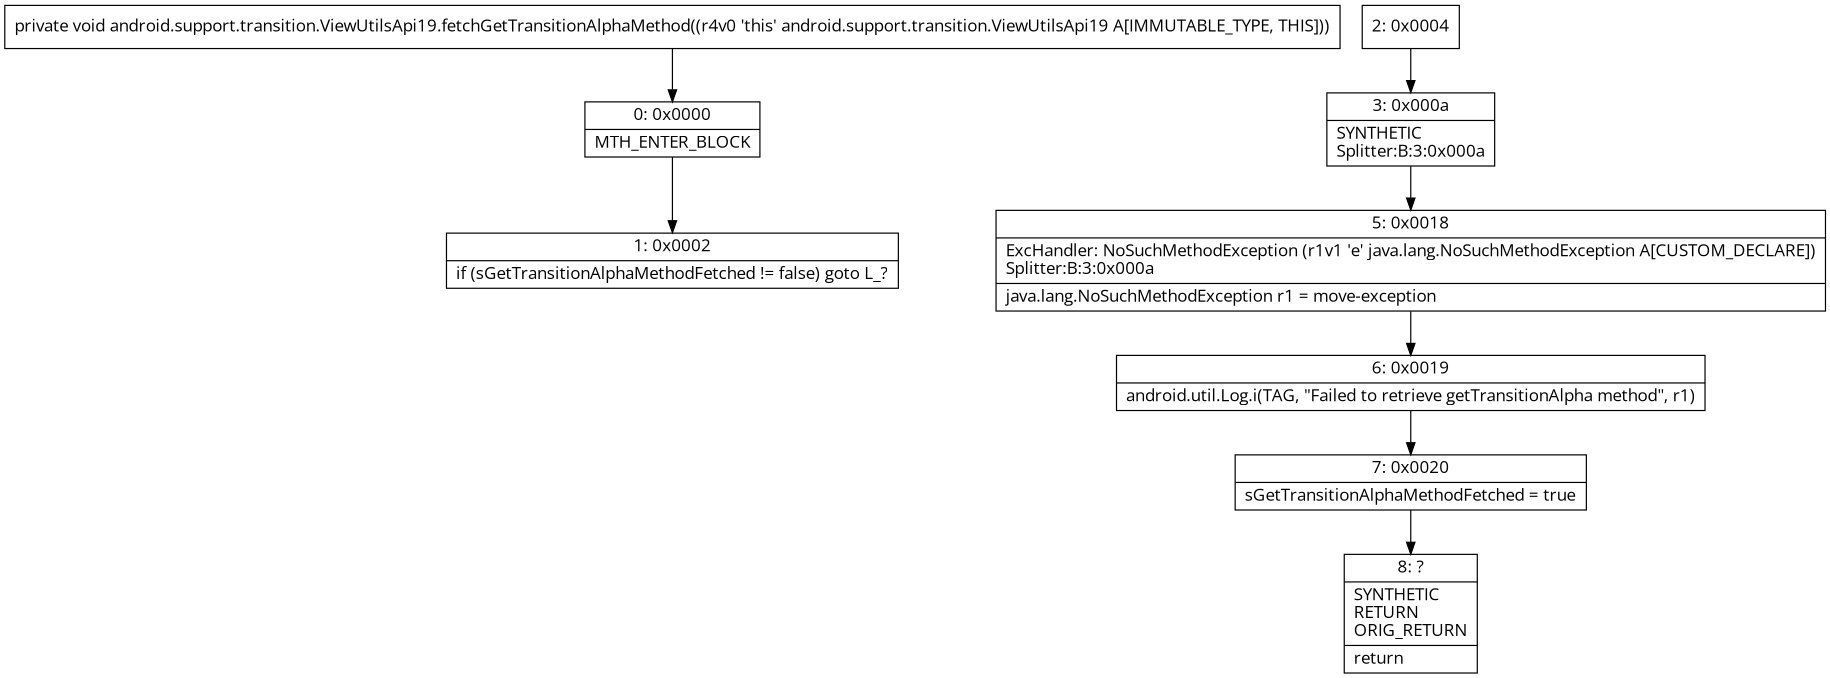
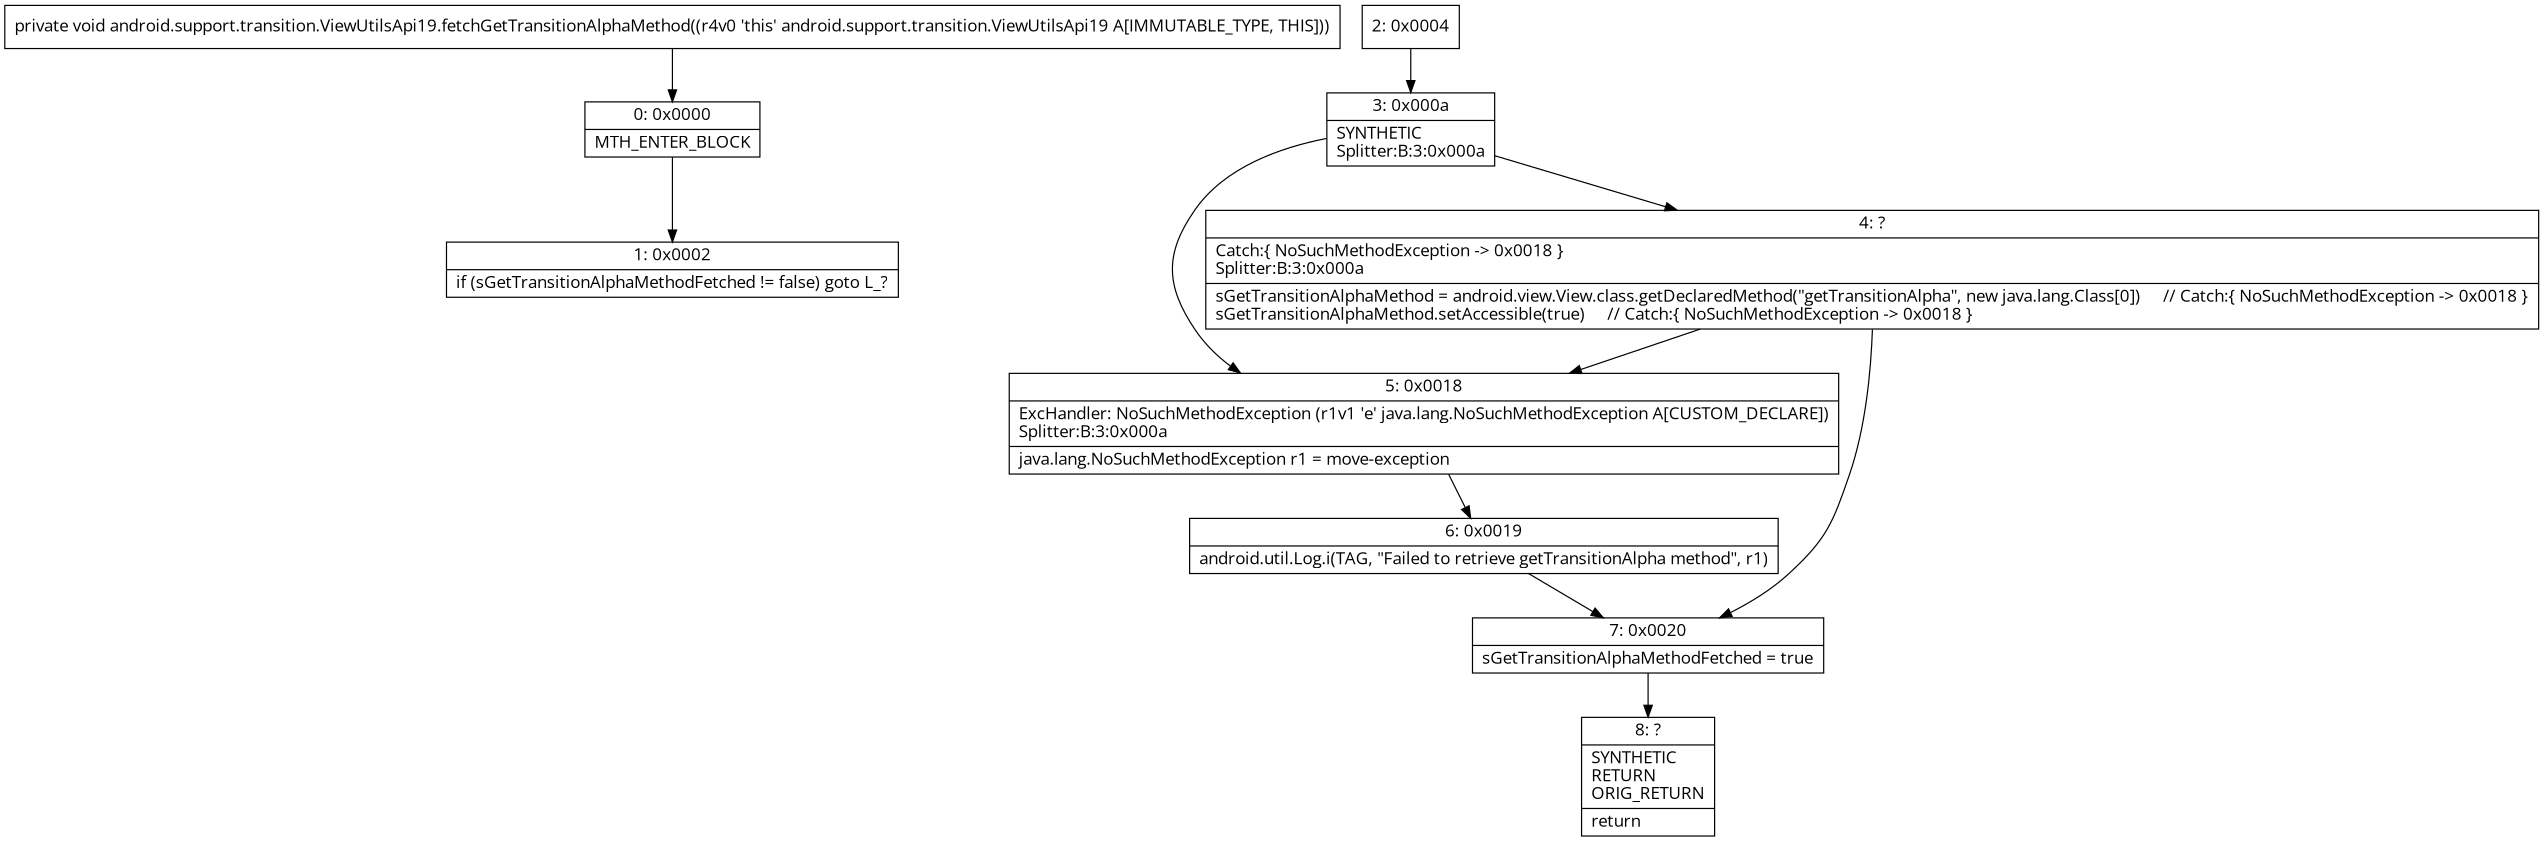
node "4: ?": added
